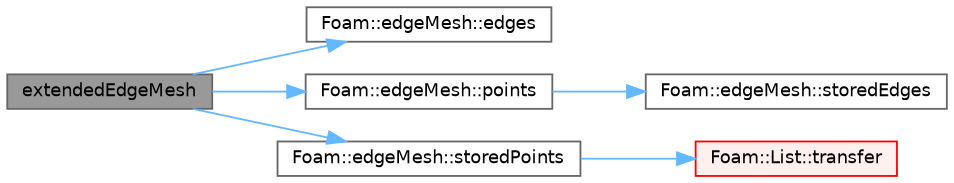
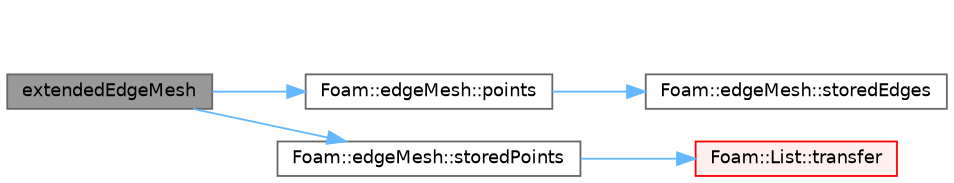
node "Foam::edgeMesh::edges": removed
